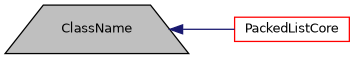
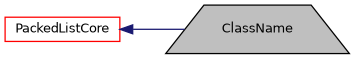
edge "PackedListCore" -> "ClassName": reversed
